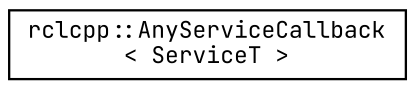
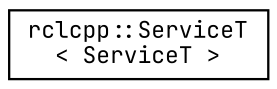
node "rclcpp::AnyServiceCallback < ServiceT >": label "rclcpp::AnyServiceCallback < ServiceT >" -> "rclcpp::ServiceT < ServiceT >"
